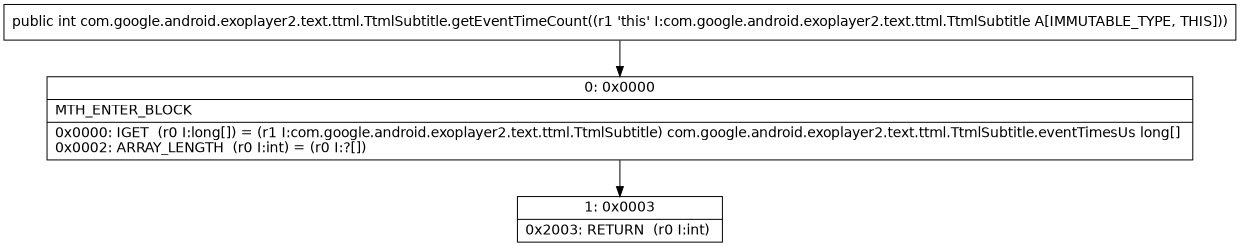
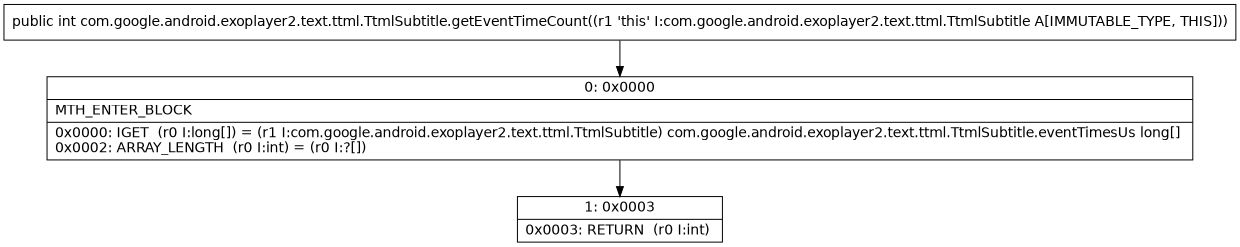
node "1: 0x0003": text "0x2003: RETURN  (r0 I:int)" -> "0x0003: RETURN  (r0 I:int)"
